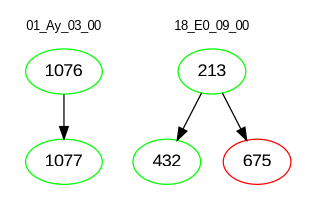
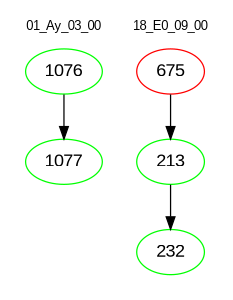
edge "213" -> "675": reversed
node "432": label "432" -> "232"
